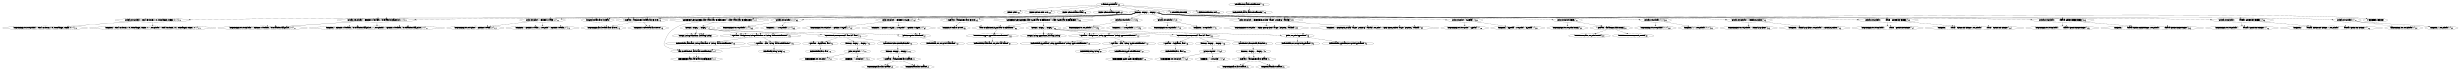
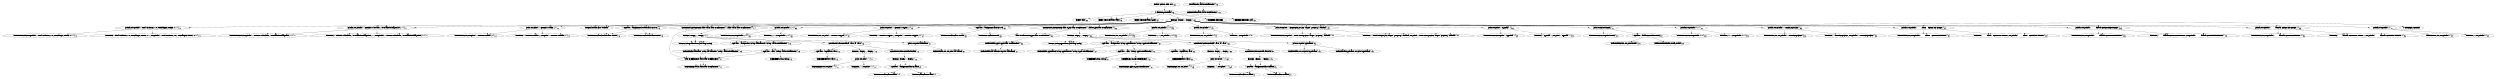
edge "(METHOD,printHead)" -> "(PARAM,PrintWriter out)": reversed
node "(IDENTIFIER,first,first = true)": added
